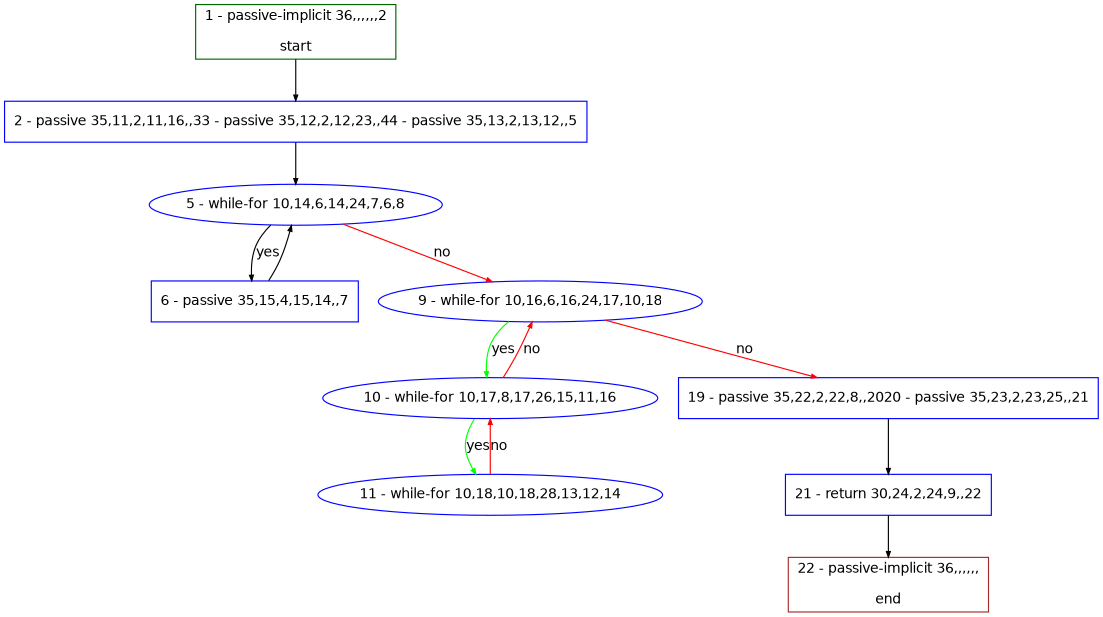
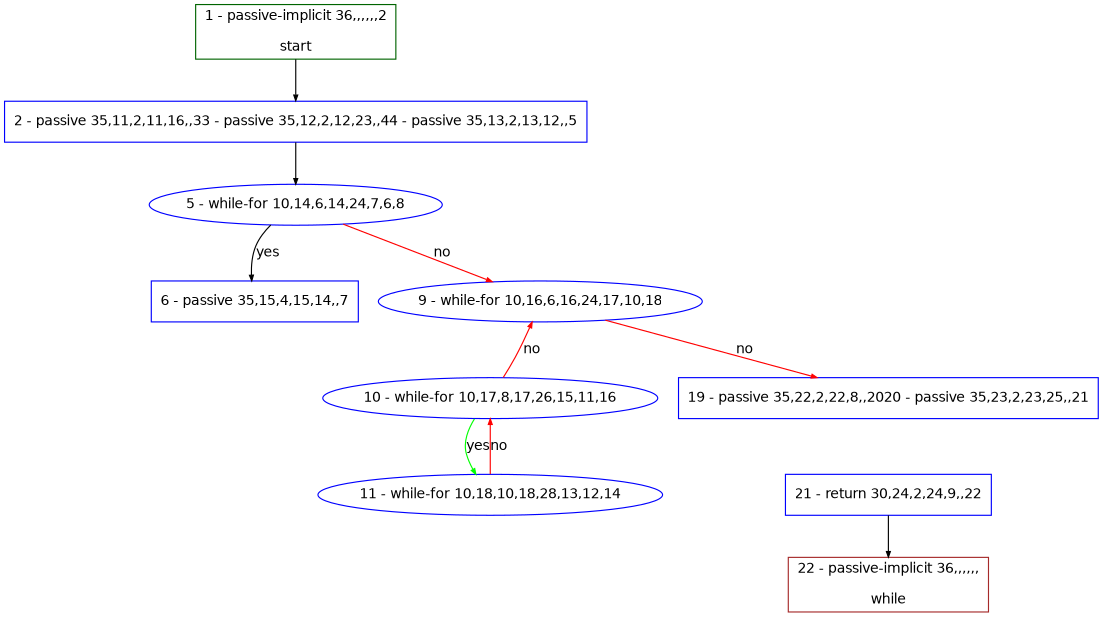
edge "6 - passive 35,15,4,15,14,,7" -> "5 - while-for 10,14,6,14,24,7,6,8": removed
edge "9 - while-for 10,16,6,16,24,17,10,18" -> "10 - while-for 10,17,8,17,26,15,11,16": removed, label "yes"
edge "19 - passive 35,22,2,22,8,,2020 - passive 35,23,2,23,25,,21" -> "21 - return 30,24,2,24,9,,22": removed
node "22 - passive-implicit 36,,,,,, end": label "22 - passive-implicit 36,,,,,, end" -> "22 - passive-implicit 36,,,,,, while"
